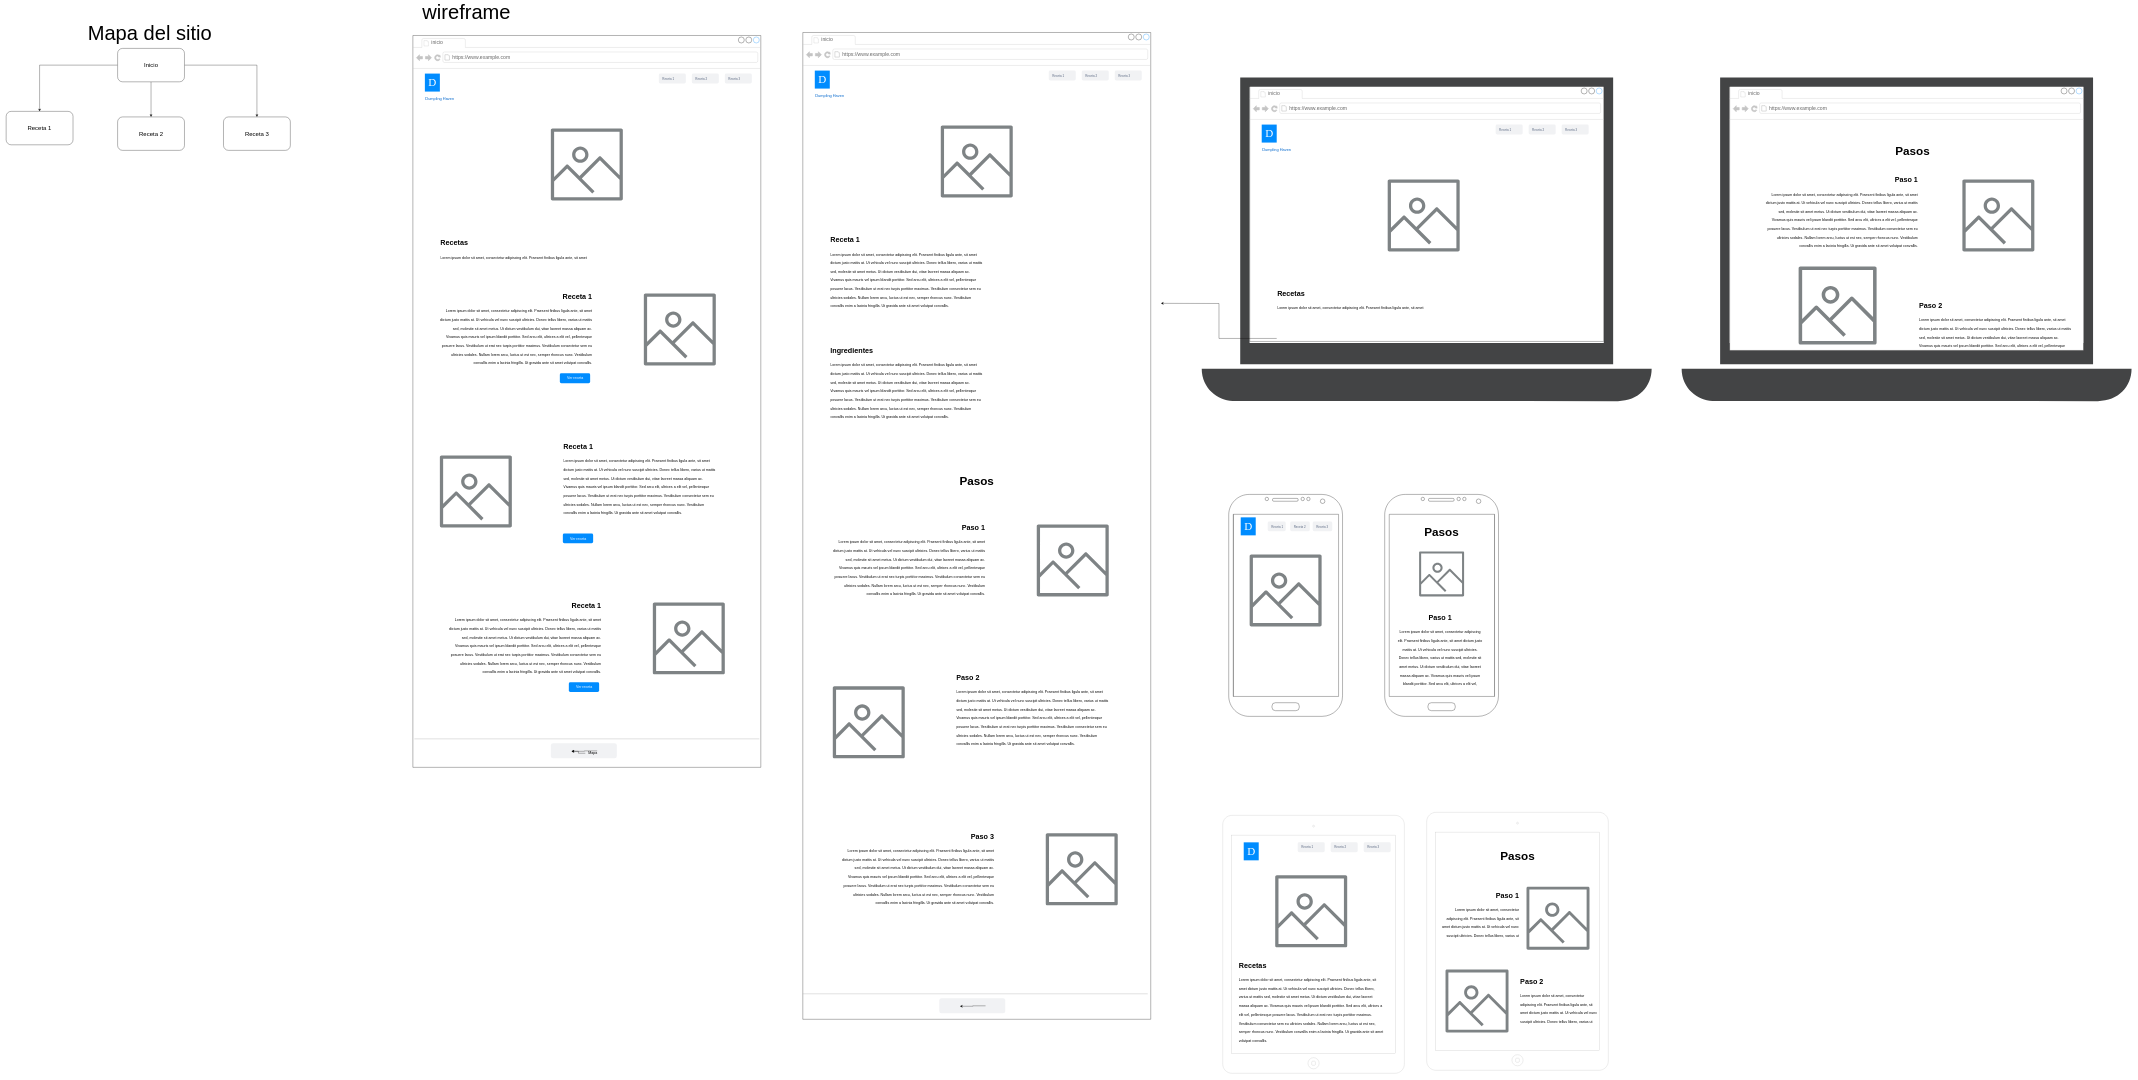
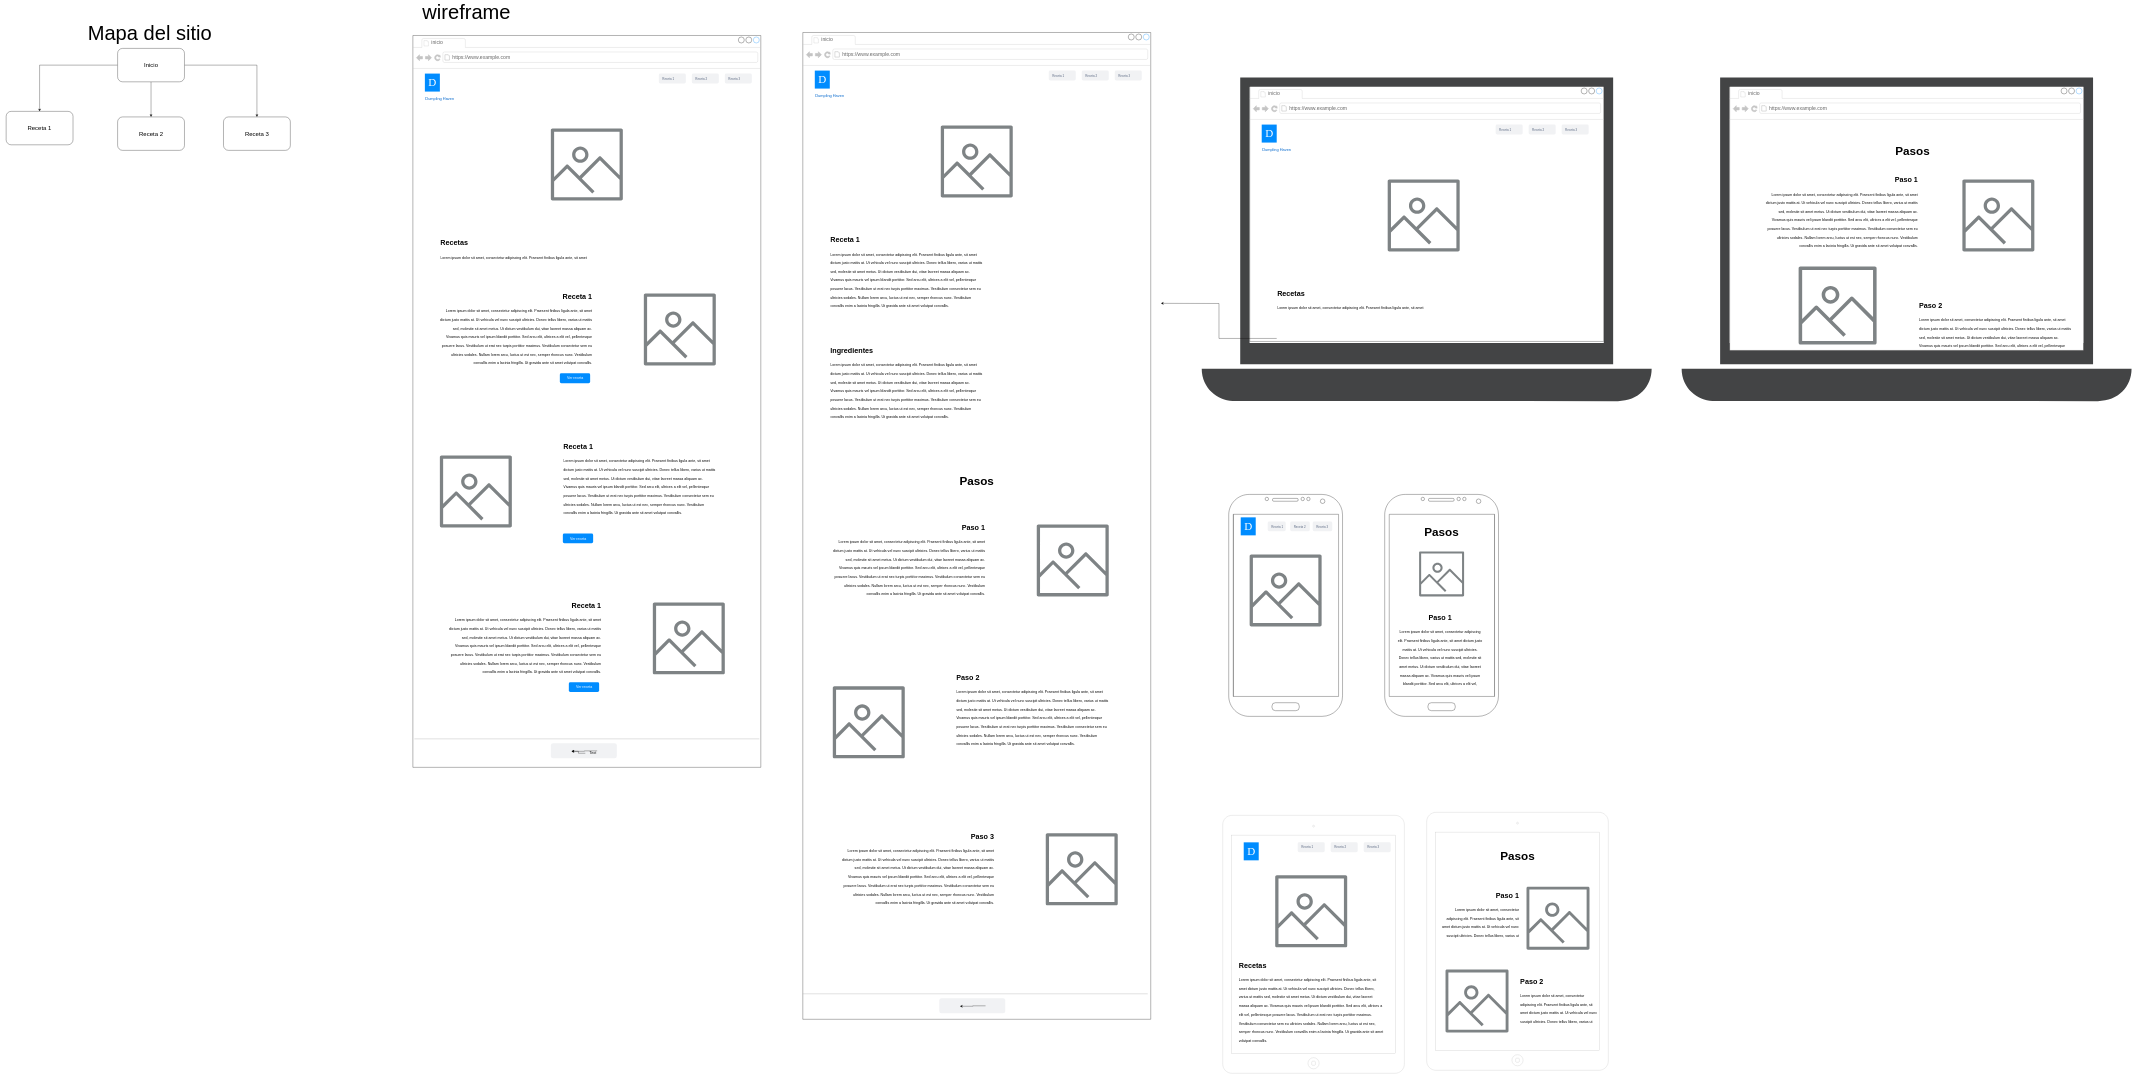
node "Mapa": label "Mapa" -> "Text"
